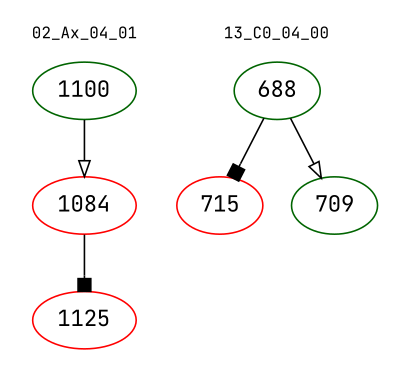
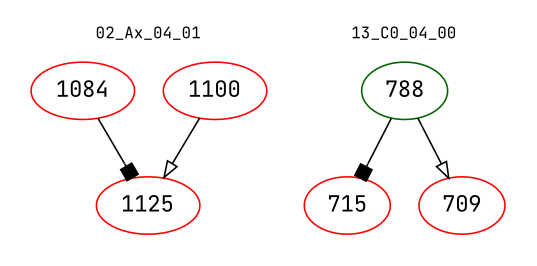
node "1100": color darkgreen -> red
node "688": label "688" -> "788"
edge "1100" -> "1084": now "1100" -> "1125"
node "709": color darkgreen -> red
